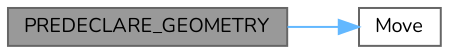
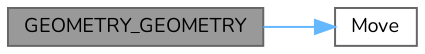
node "PREDECLARE_GEOMETRY": label "PREDECLARE_GEOMETRY" -> "GEOMETRY_GEOMETRY"
